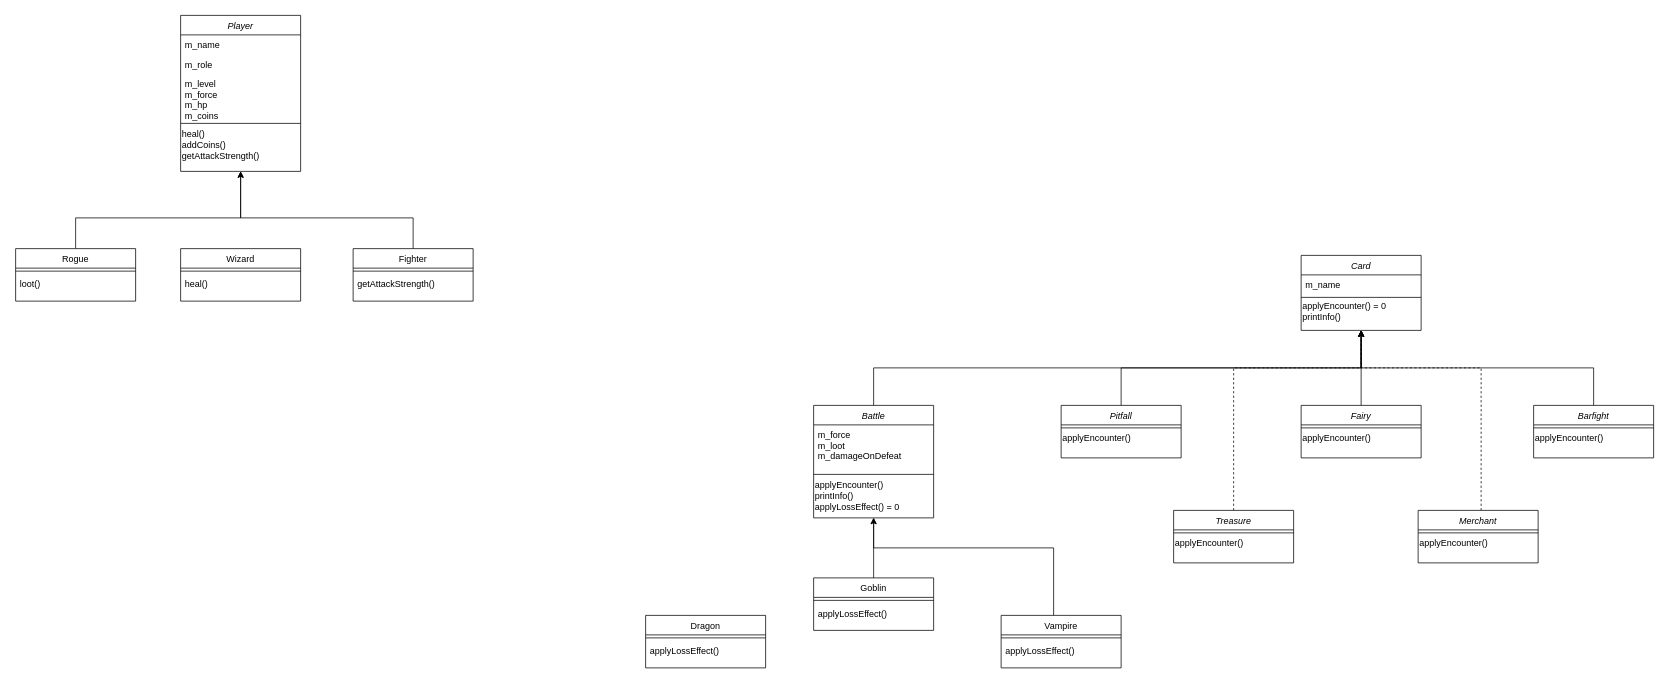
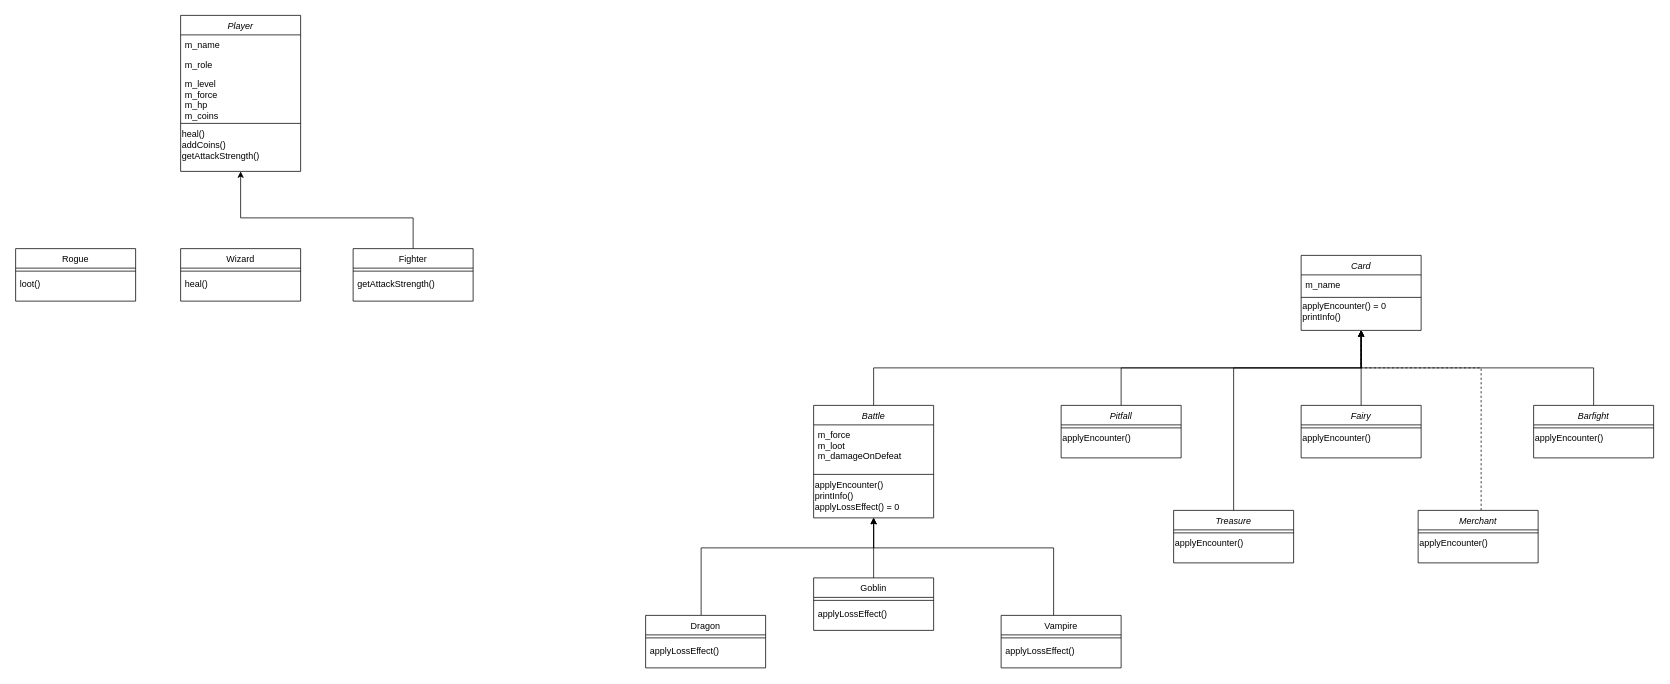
edge "Rogue" -> "Player": removed
edge "Treasure" -> "Card": style dashed -> solid
edge "Vampire" -> "Battle": arrowhead open -> classic
edge "Dragon" -> "Battle": added
